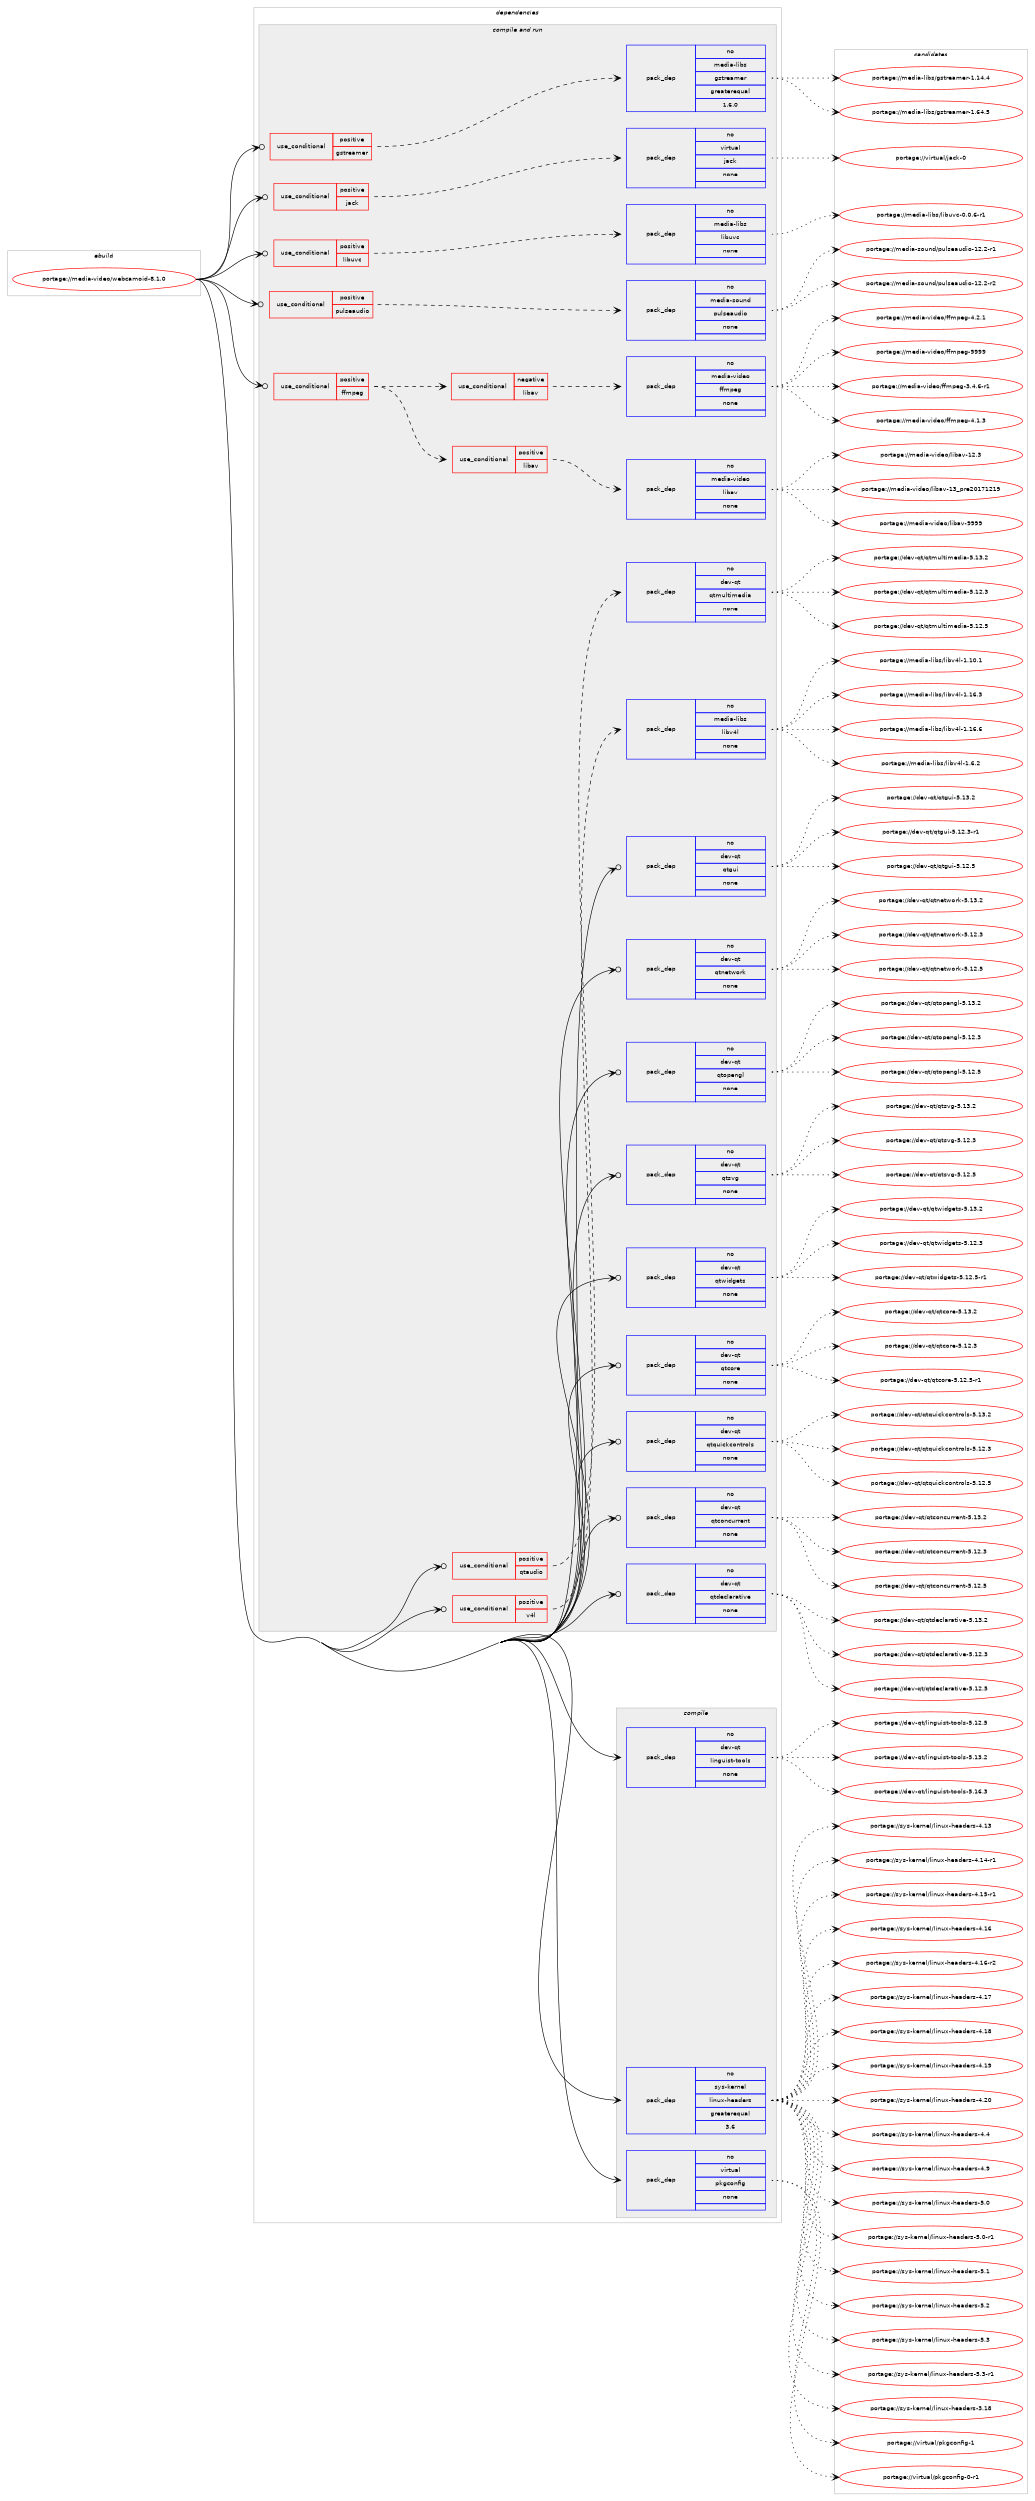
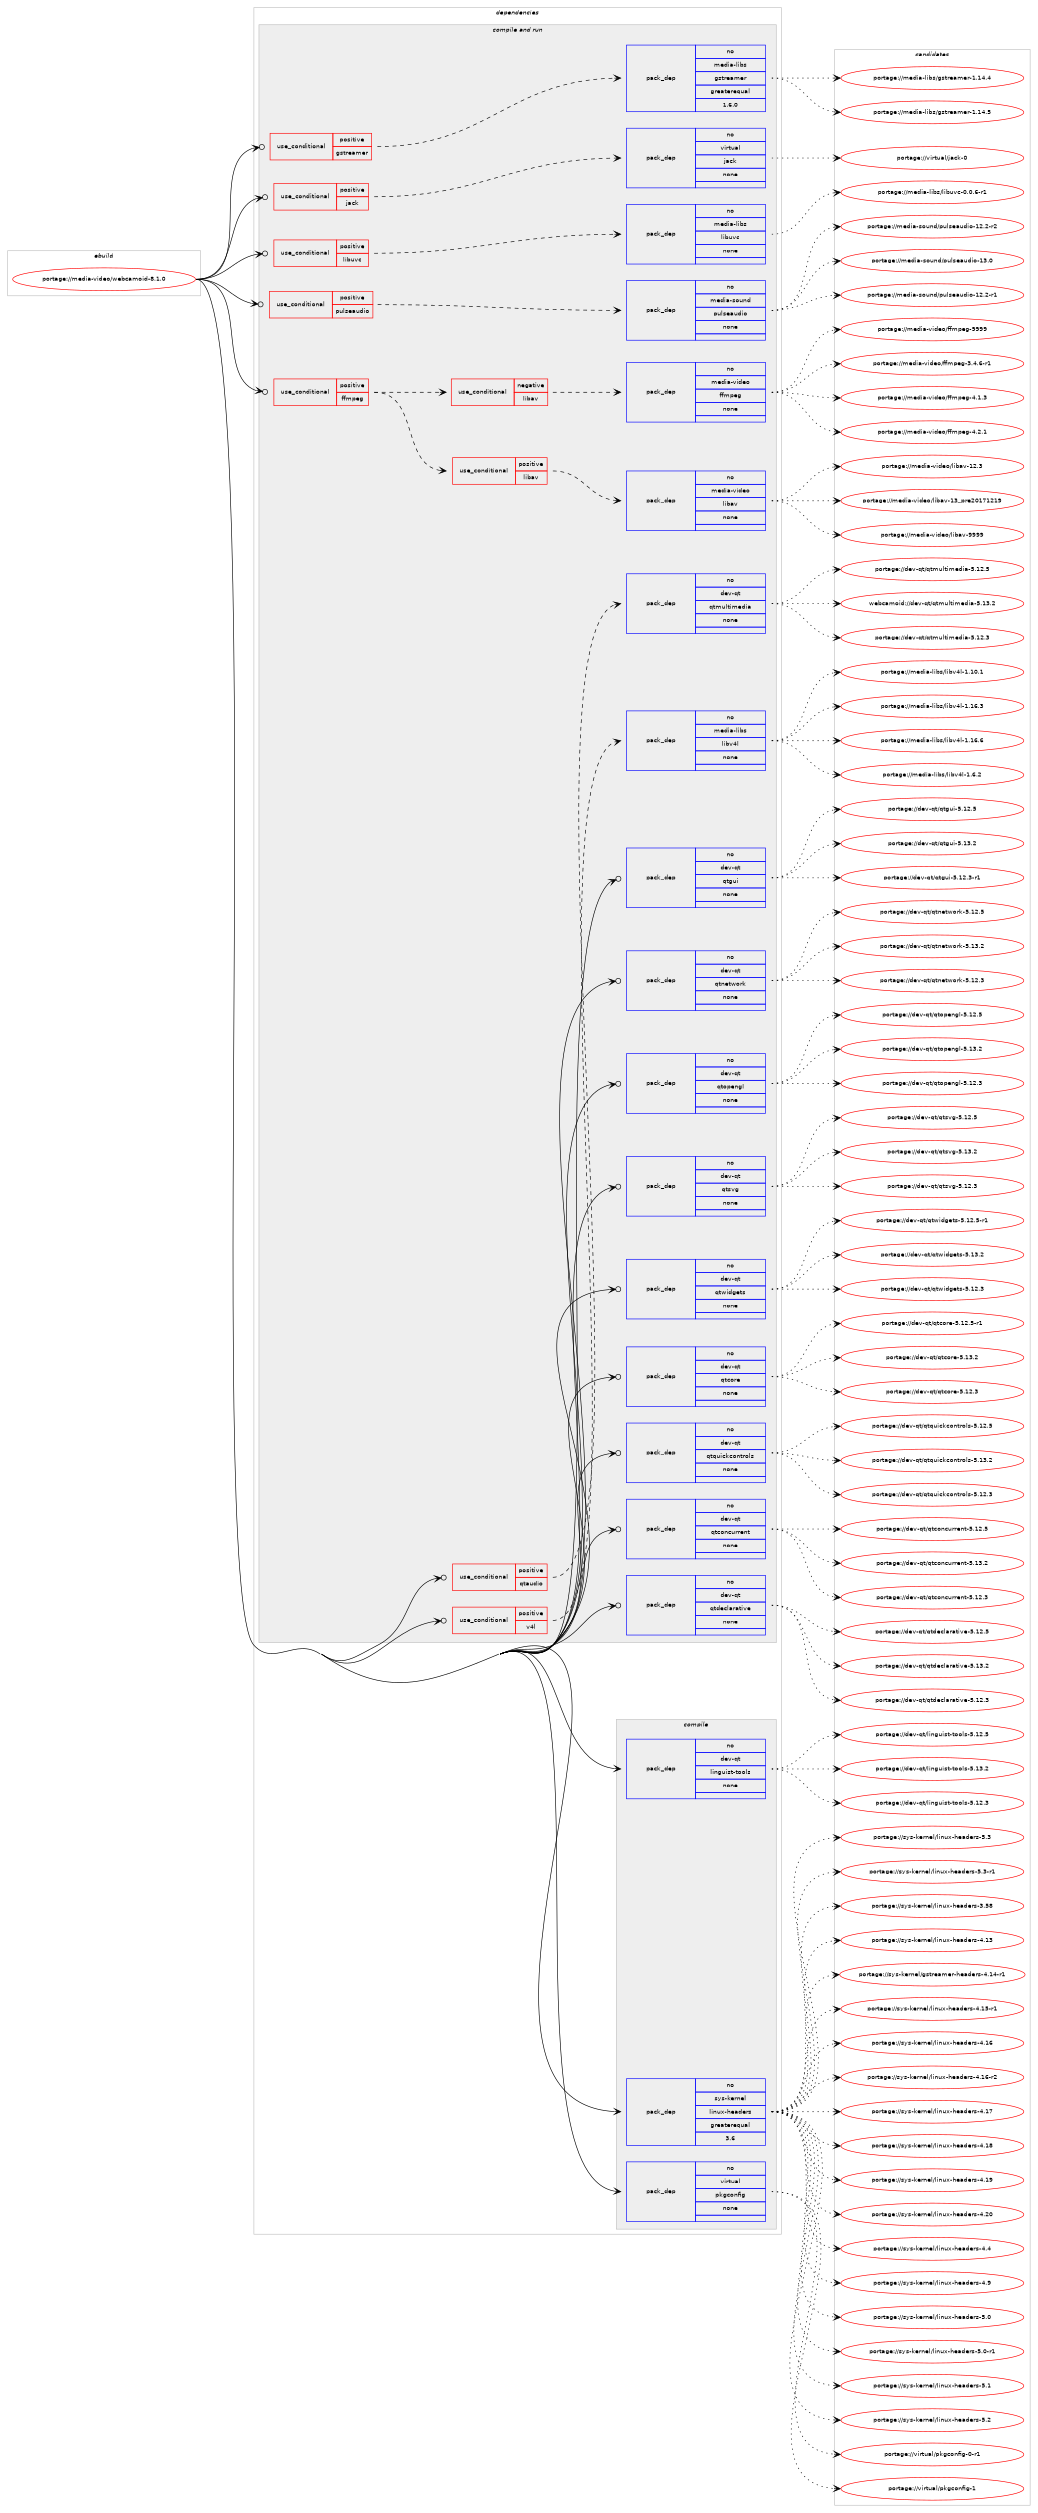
node "portage://media-libs/gstreamer-1.64.5": label "portage://media-libs/gstreamer-1.64.5" -> "portage://media-libs/gstreamer-1.14.5"
node "portage://media-sound/pulseaudio-13.0": added
node "portage://dev-qt/qtmultimedia-5.13.2": label "portage://dev-qt/qtmultimedia-5.13.2" -> "webcamoid://dev-qt/qtmultimedia-5.13.2"
node "portage://dev-qt/linguist-tools-5.16.3": label "portage://dev-qt/linguist-tools-5.16.3" -> "portage://dev-qt/linguist-tools-5.12.3"
node "portage://sys-kernel/linux-headers-4.14-r1": label "portage://sys-kernel/linux-headers-4.14-r1" -> "portage://sys-kernel/gstreamer-headers-4.14-r1"
node "portage://sys-kernel/linux-headers-3.18": label "portage://sys-kernel/linux-headers-3.18" -> "portage://sys-kernel/linux-headers-3.58"
